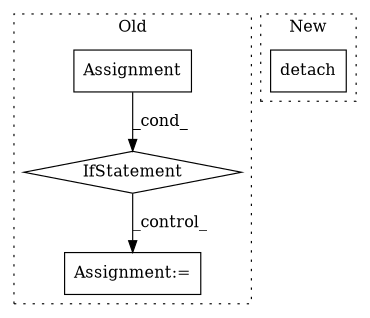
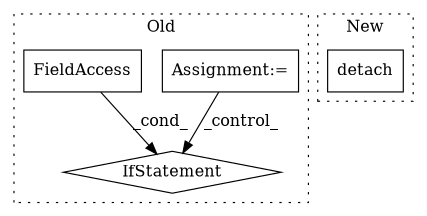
node "Assignment": label "Assignment" -> "FieldAccess"
edge "IfStatement" -> "Assignment:=": reversed
